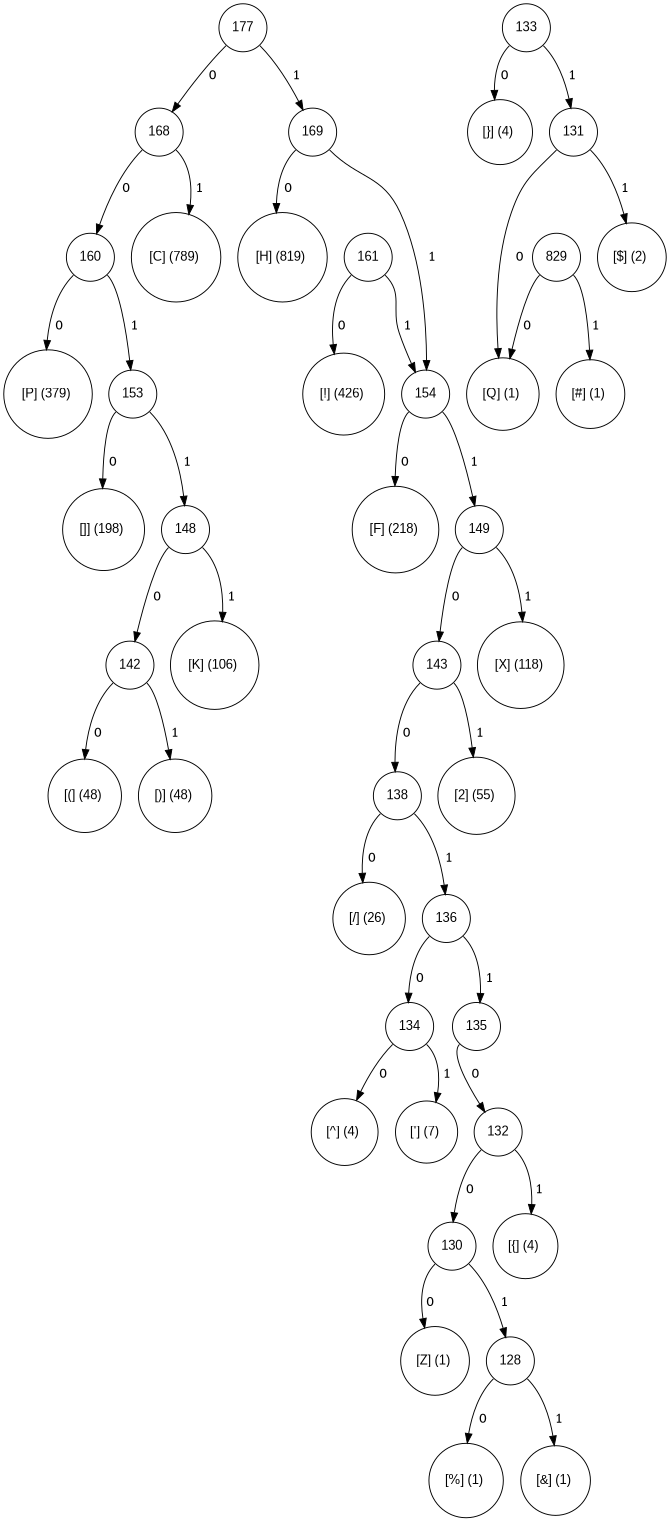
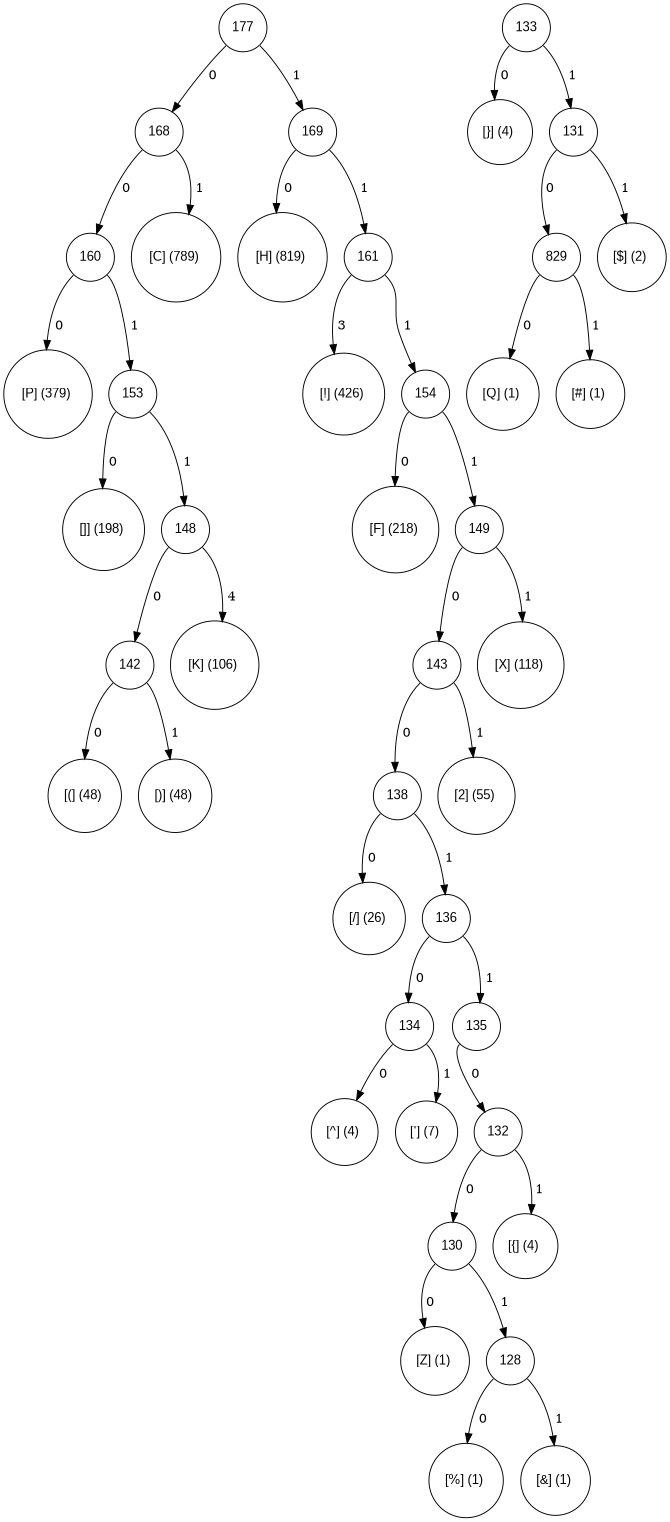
edge "169" -> "154": now "169" -> "161"
edge "131" -> "[Q] (1)": now "131" -> "829"
edge "161" -> "[!] (426)": label " 0" -> " 3"
edge "148" -> "[K] (106)": label " 1" -> " 4"
